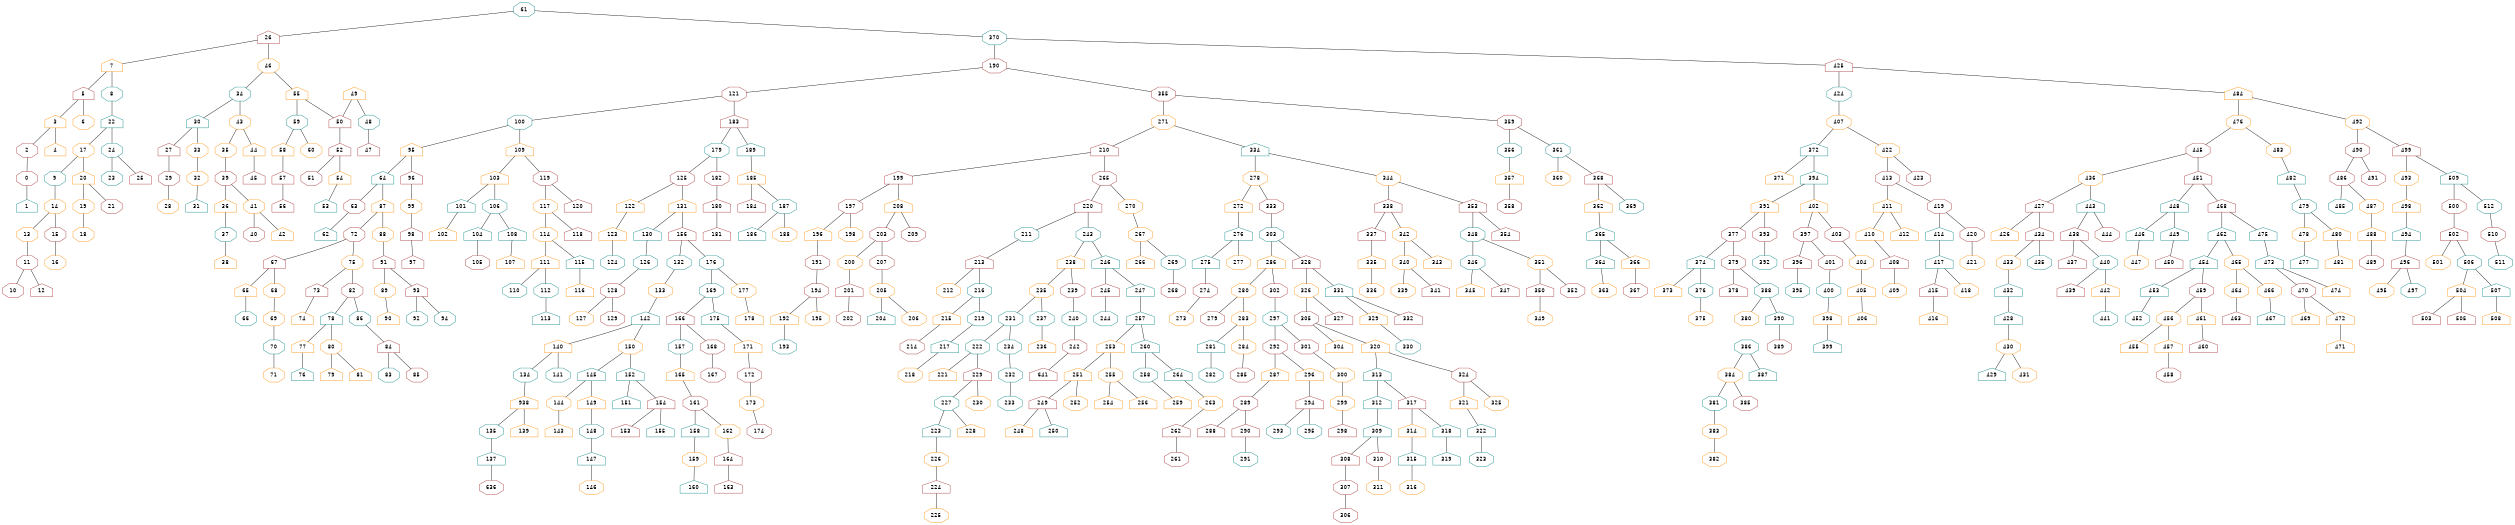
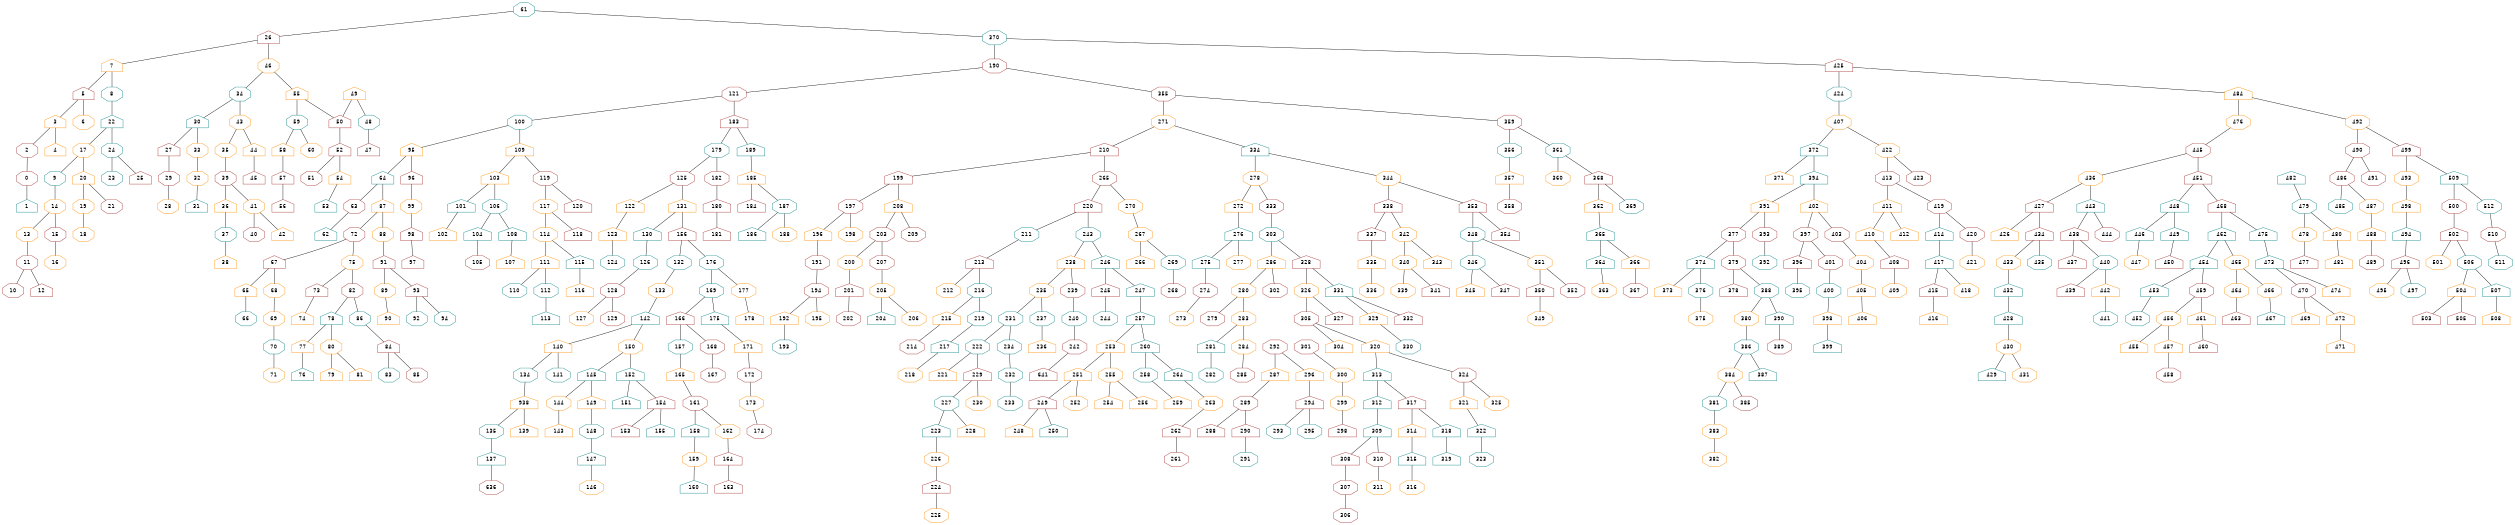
node "483": removed
node "477": color teal -> brown
node "297": removed
edge "380" -- "386": added
